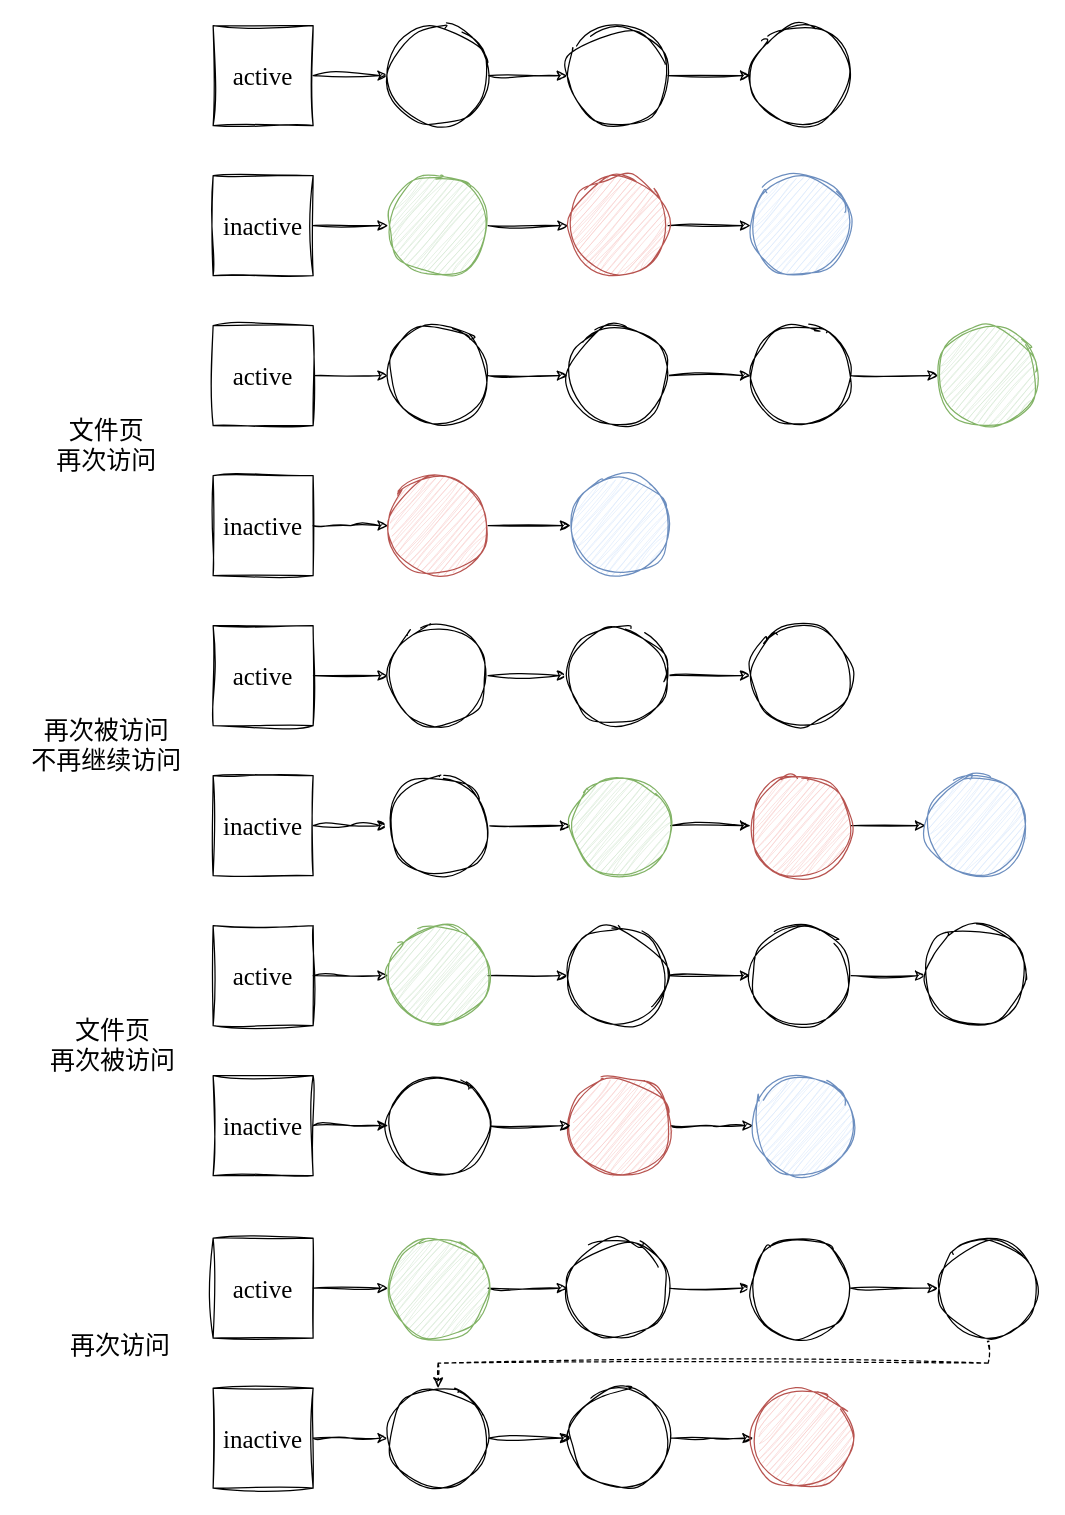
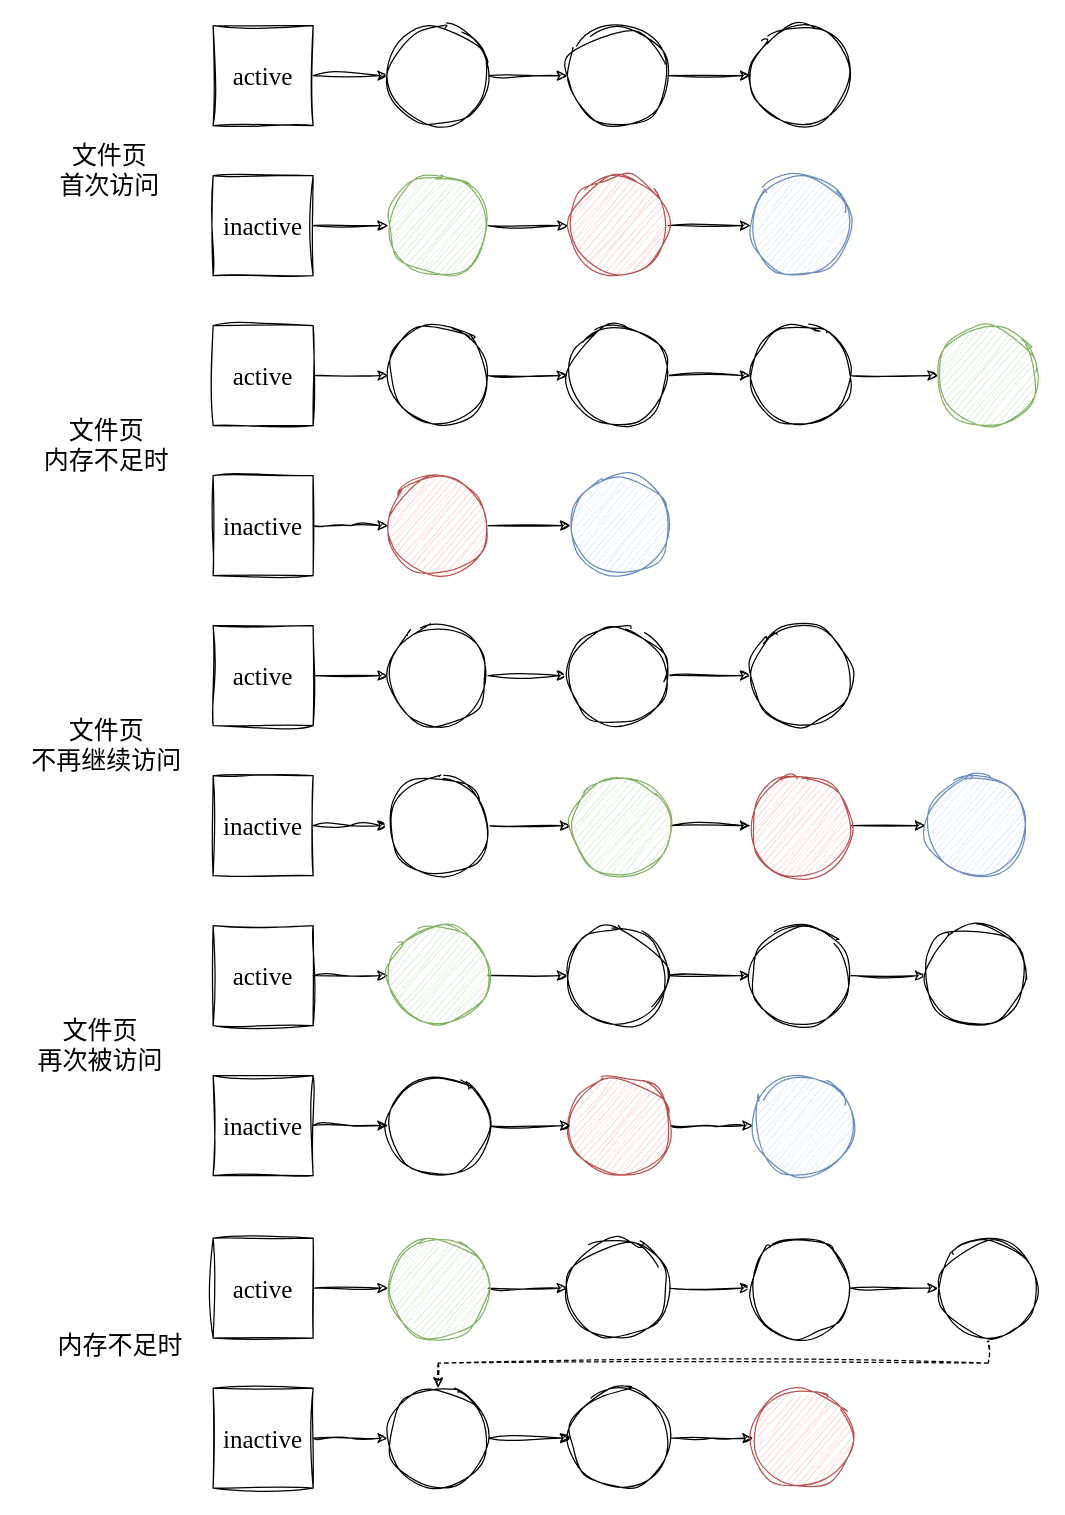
node "文件页 首次访问": added
node "文件页 再次访问": label "文件页 再次访问" -> "文件页 内存不足时"
node "再次被访问 不再继续访问": label "再次被访问 不再继续访问" -> "文件页 不再继续访问"
node "文件页 再次被访问": moved (113, 1044) -> (101, 1044)
node "再次访问": label "再次访问" -> "内存不足时"
